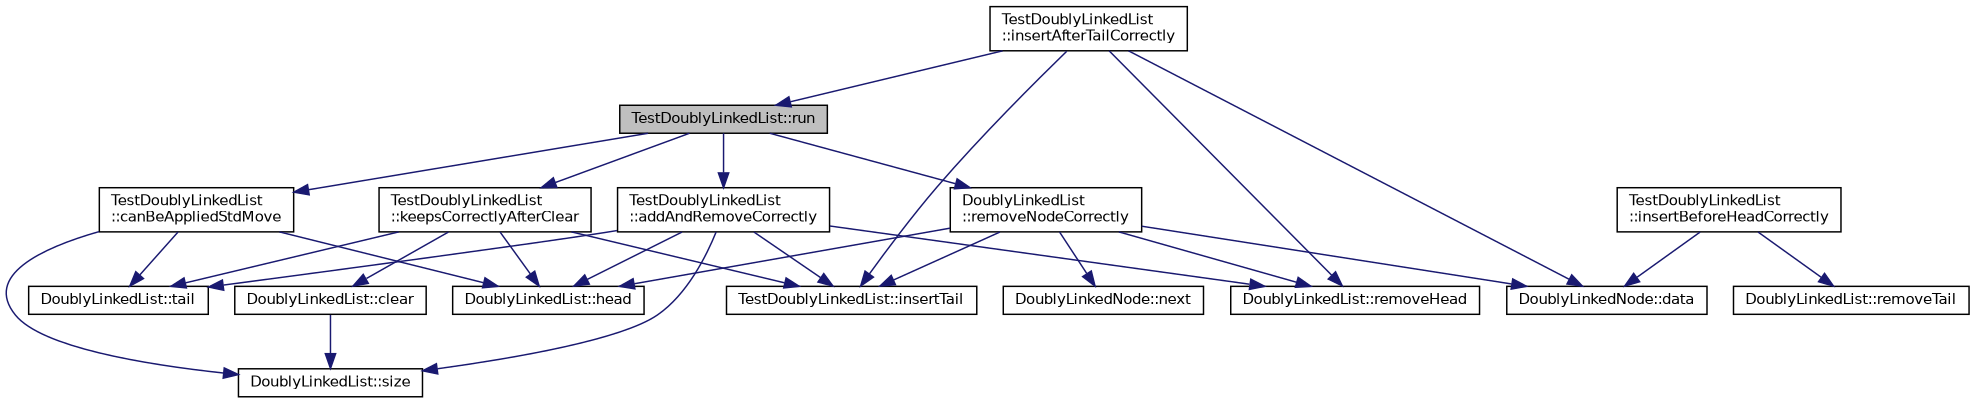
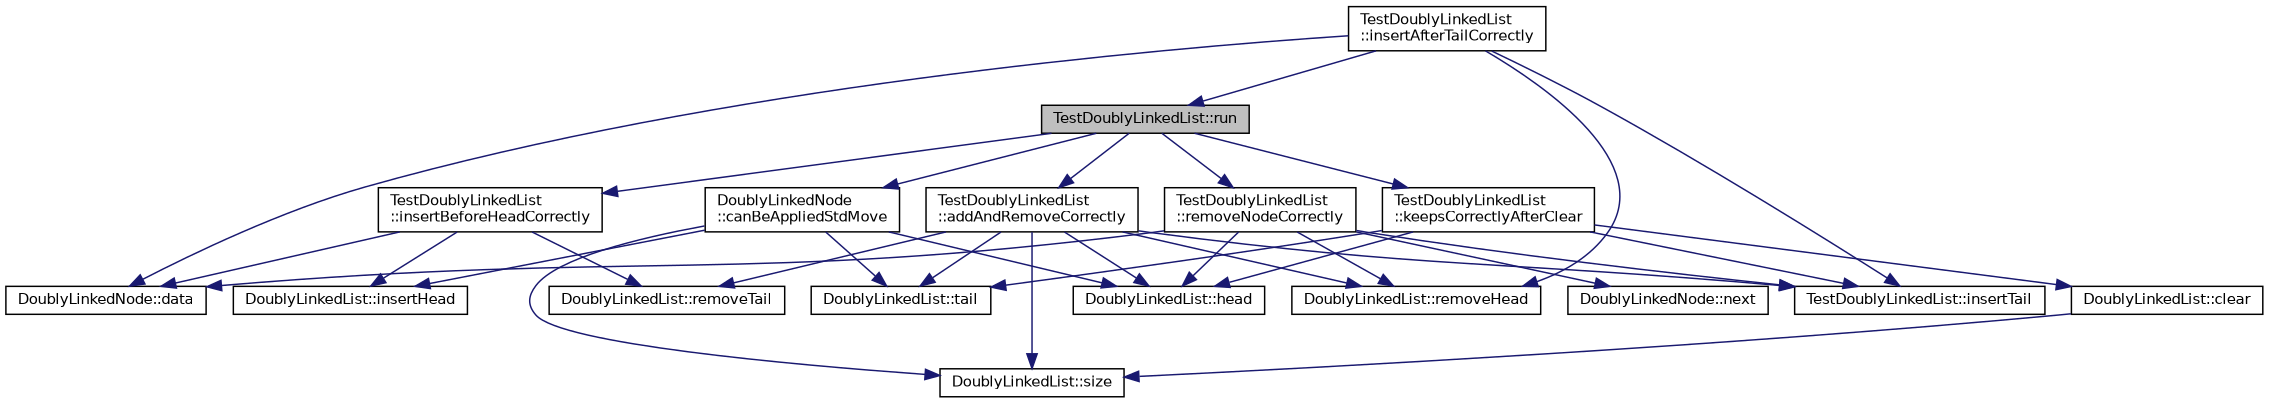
edge "TestDoublyLinkedList::run" -> "TestDoublyLinkedList ::insertBeforeHeadCorrectly": added
node "TestDoublyLinkedList ::canBeAppliedStdMove": label "TestDoublyLinkedList ::canBeAppliedStdMove" -> "DoublyLinkedNode ::canBeAppliedStdMove"
node "DoublyLinkedList ::removeNodeCorrectly": label "DoublyLinkedList ::removeNodeCorrectly" -> "TestDoublyLinkedList ::removeNodeCorrectly"
edge "TestDoublyLinkedList ::addAndRemoveCorrectly" -> "DoublyLinkedList::removeTail": added
node "DoublyLinkedList::insertHead": added
